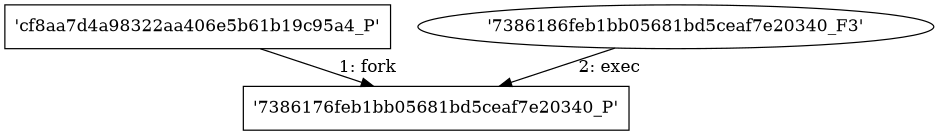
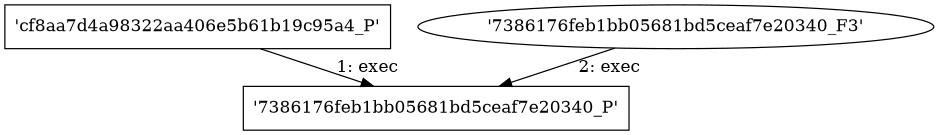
node "'7386186feb1bb05681bd5ceaf7e20340_F3'": label "'7386186feb1bb05681bd5ceaf7e20340_F3'" -> "'7386176feb1bb05681bd5ceaf7e20340_F3'"
edge "'cf8aa7d4a98322aa406e5b61b19c95a4_P'" -> "'7386176feb1bb05681bd5ceaf7e20340_P'": label "1: fork" -> "1: exec"
